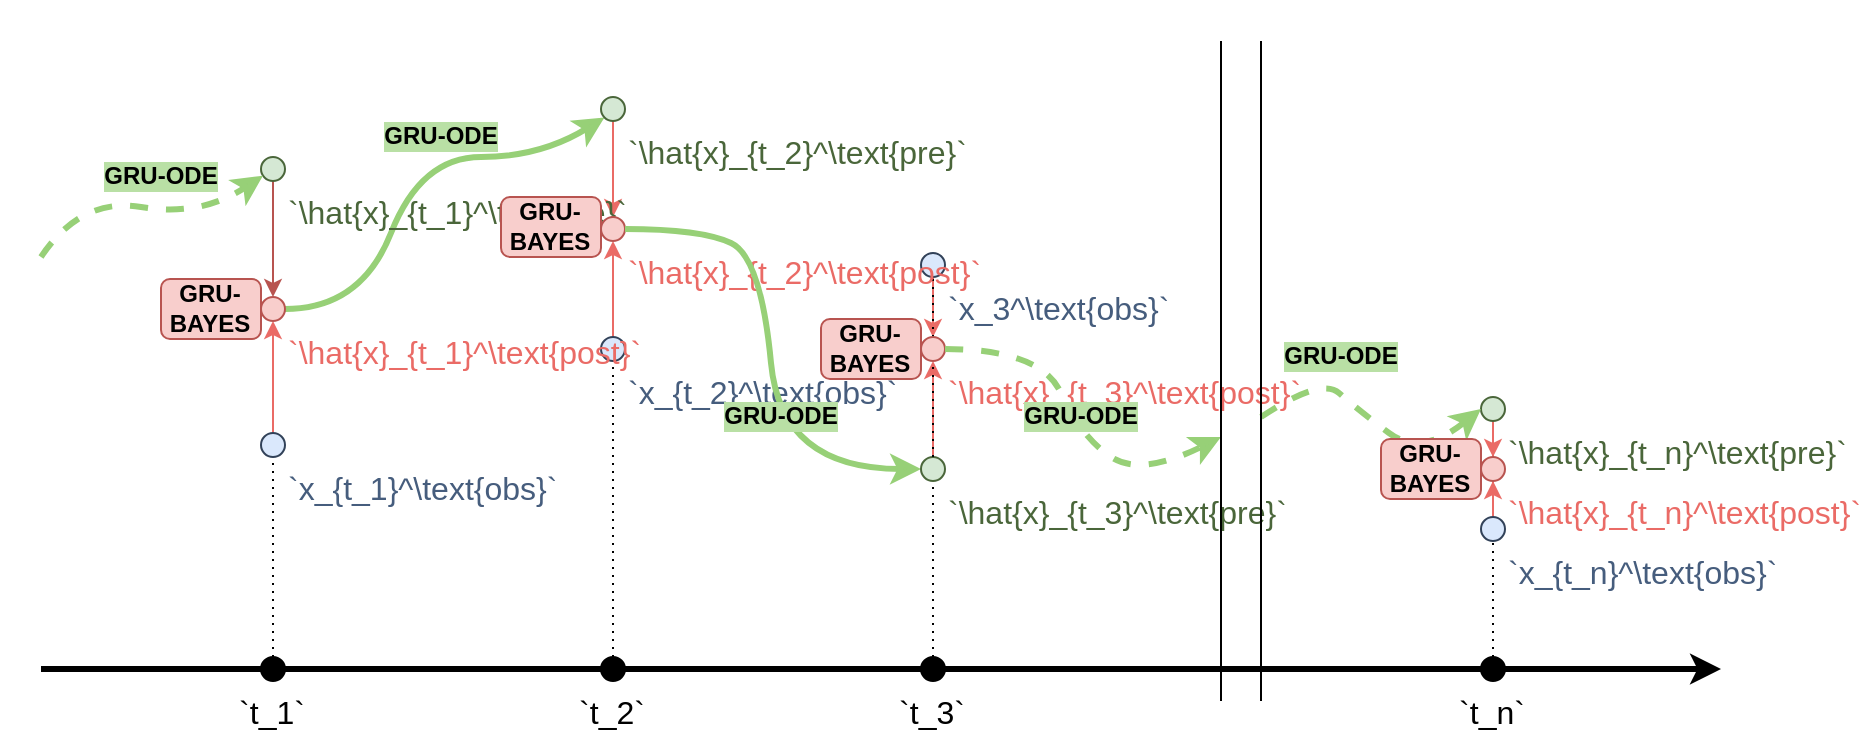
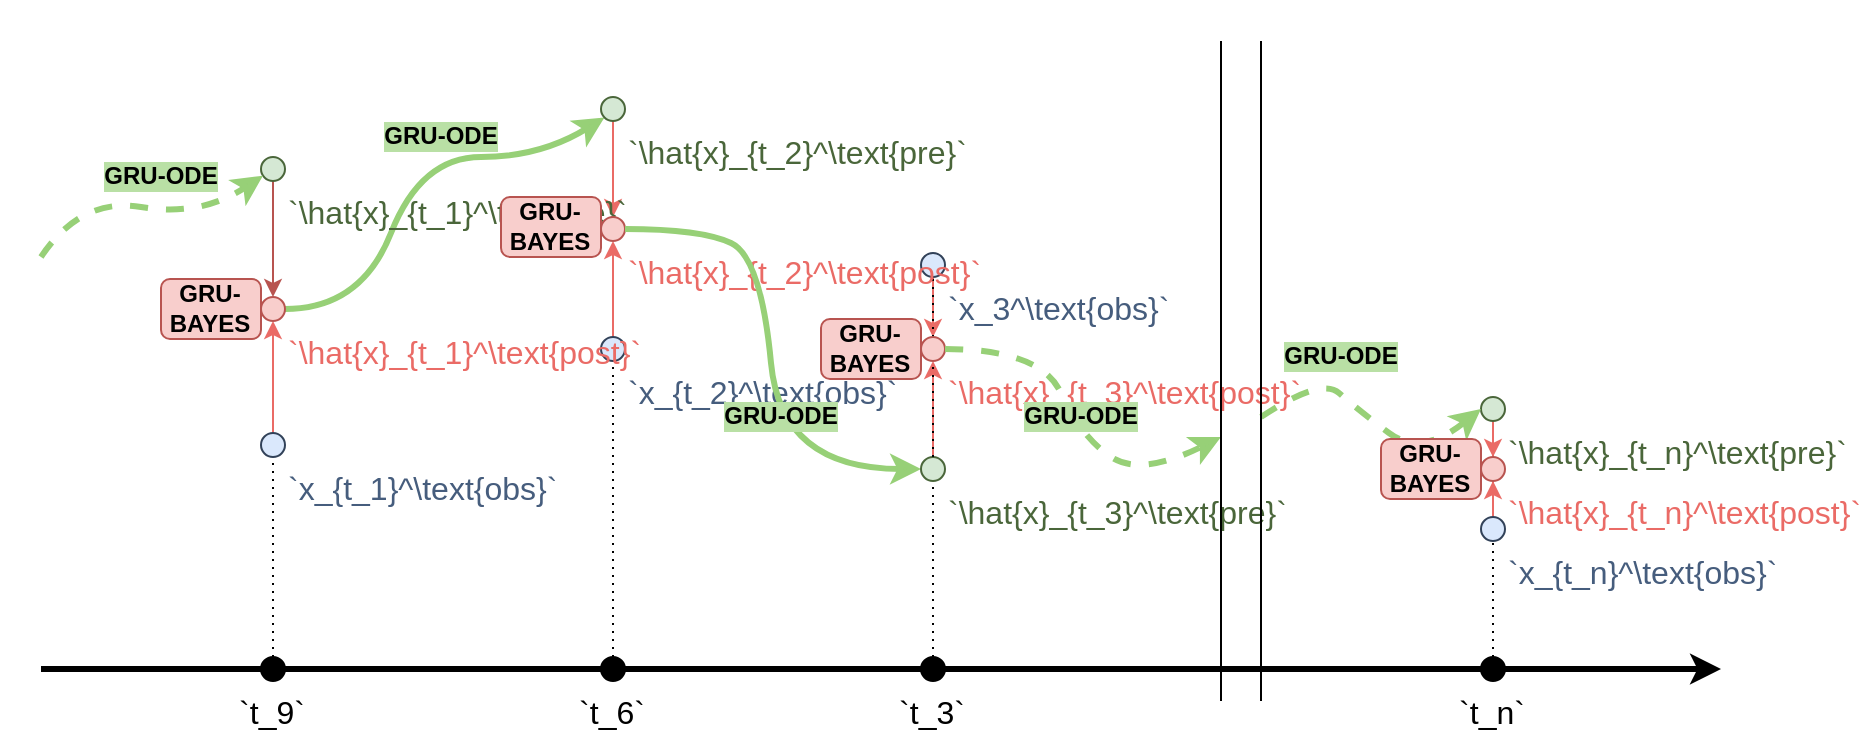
node "`t_1`": label "`t_1`" -> "`t_9`"
node "`t_2`": label "`t_2`" -> "`t_6`"
